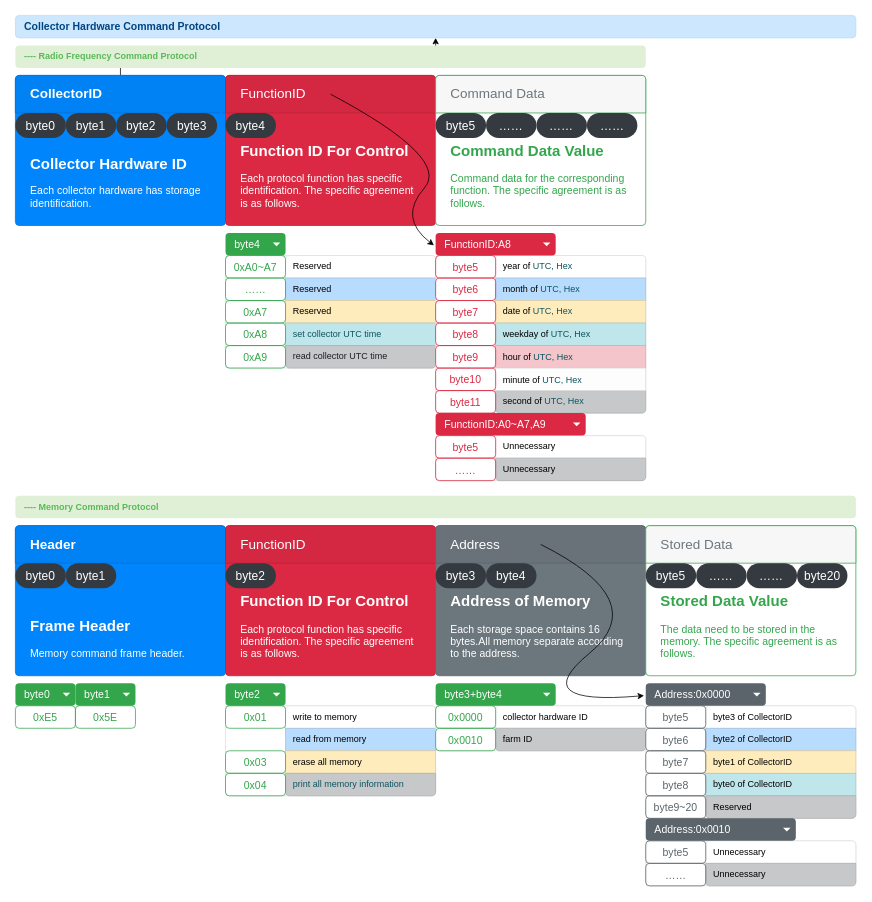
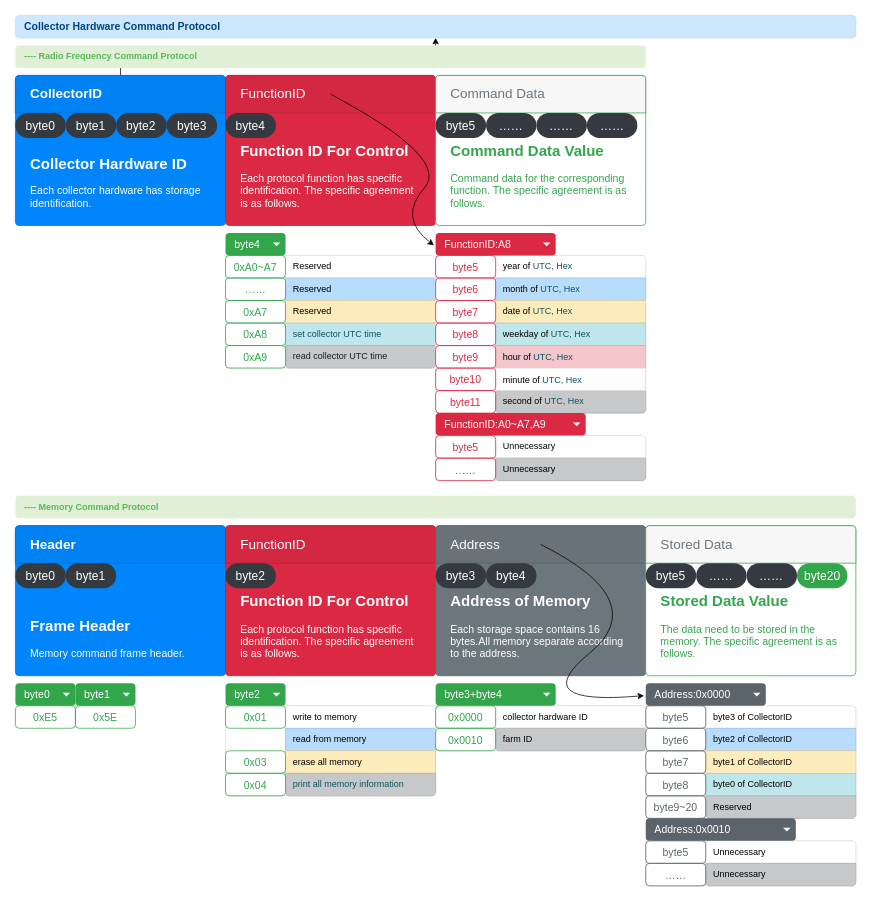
node "byte20": fillcolor #343a40 -> #33a64c
